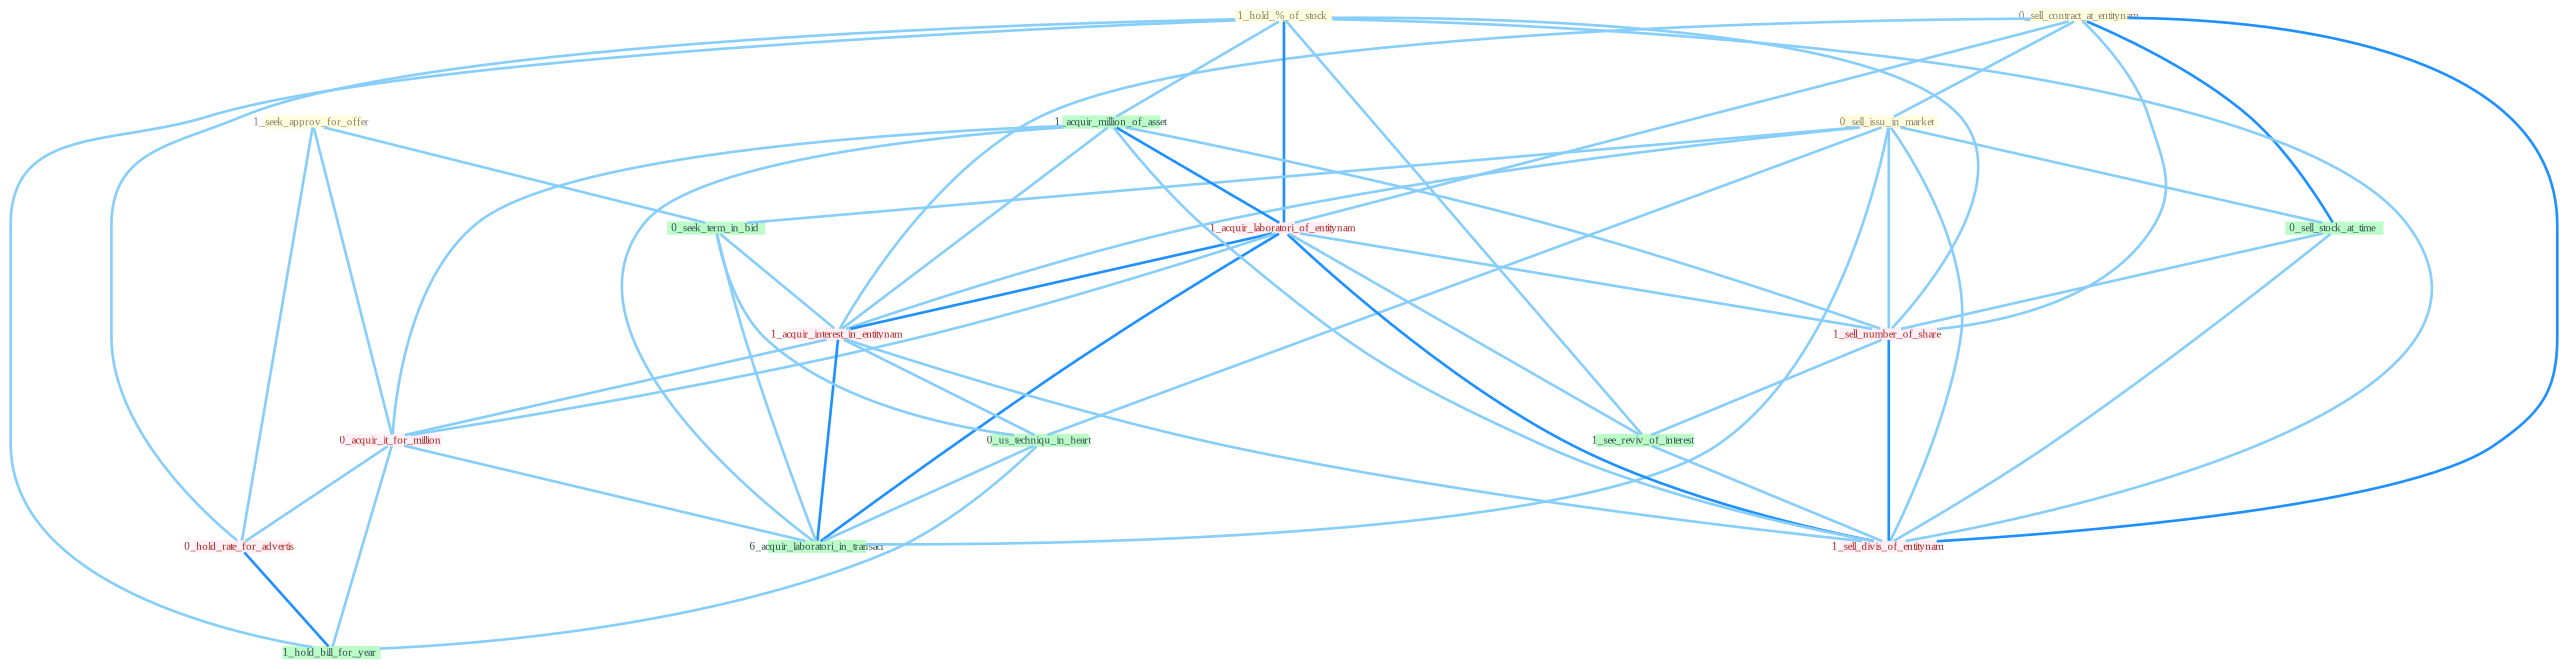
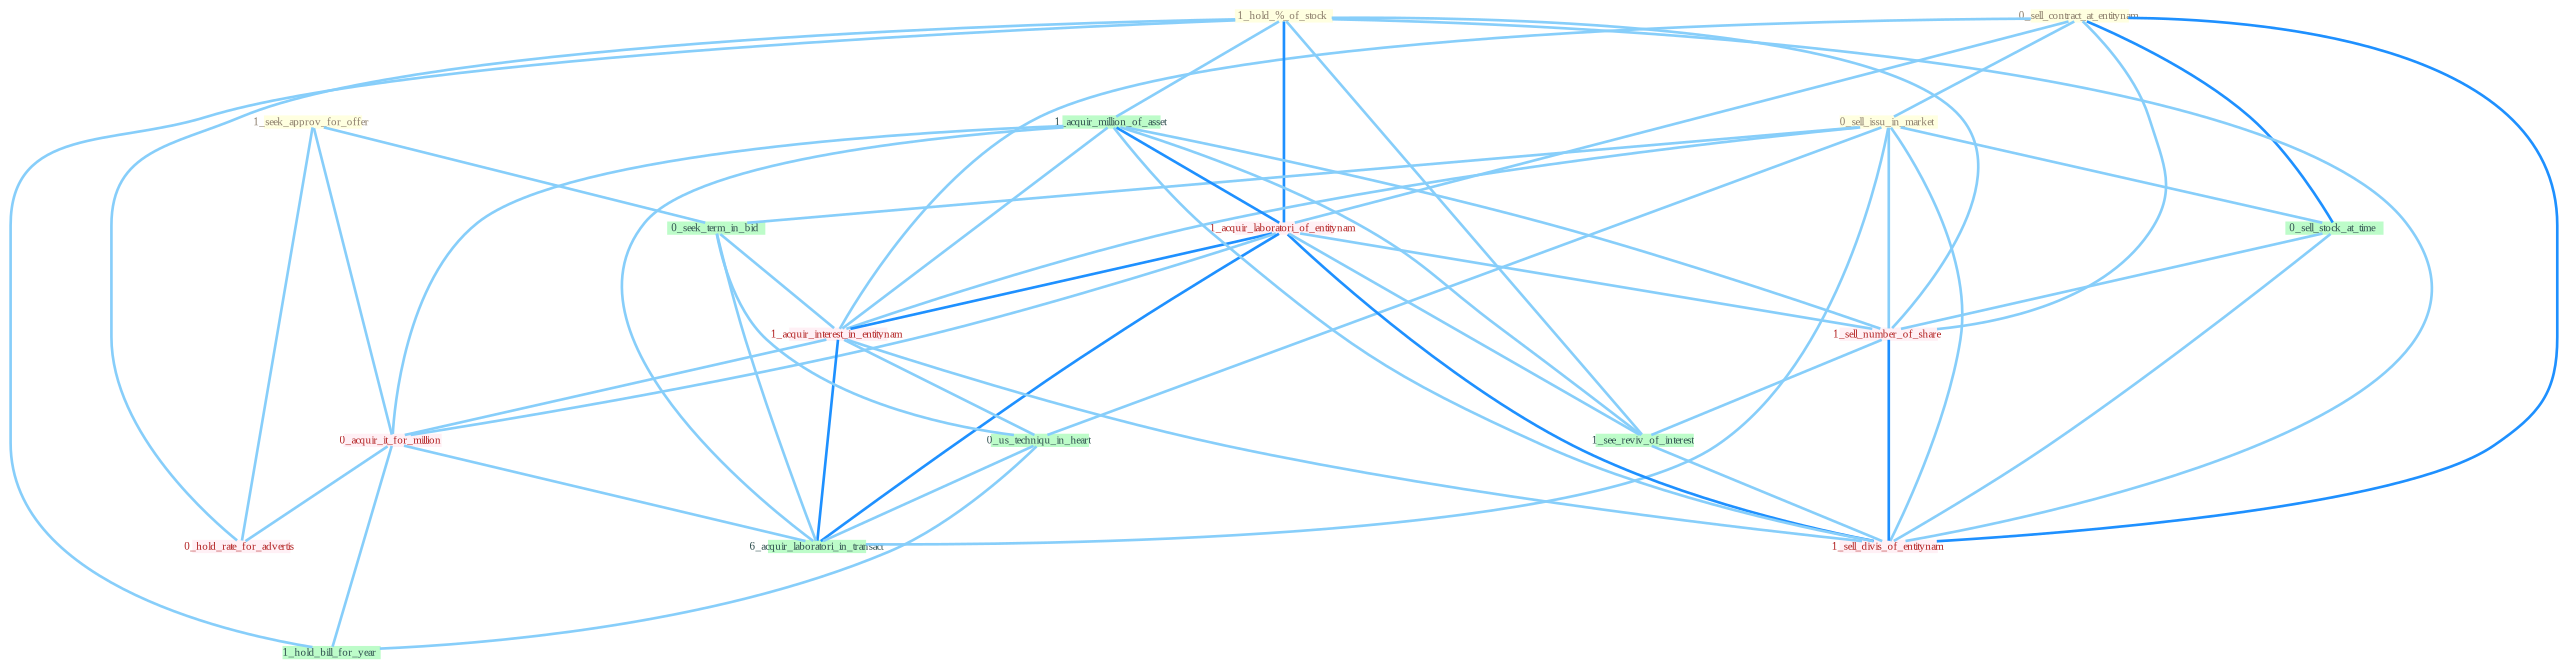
edge "1_acquir_million_of_asset" -- "1_see_reviv_of_interest": added
edge "0_hold_rate_for_advertis" -- "1_hold_bill_for_year": removed
